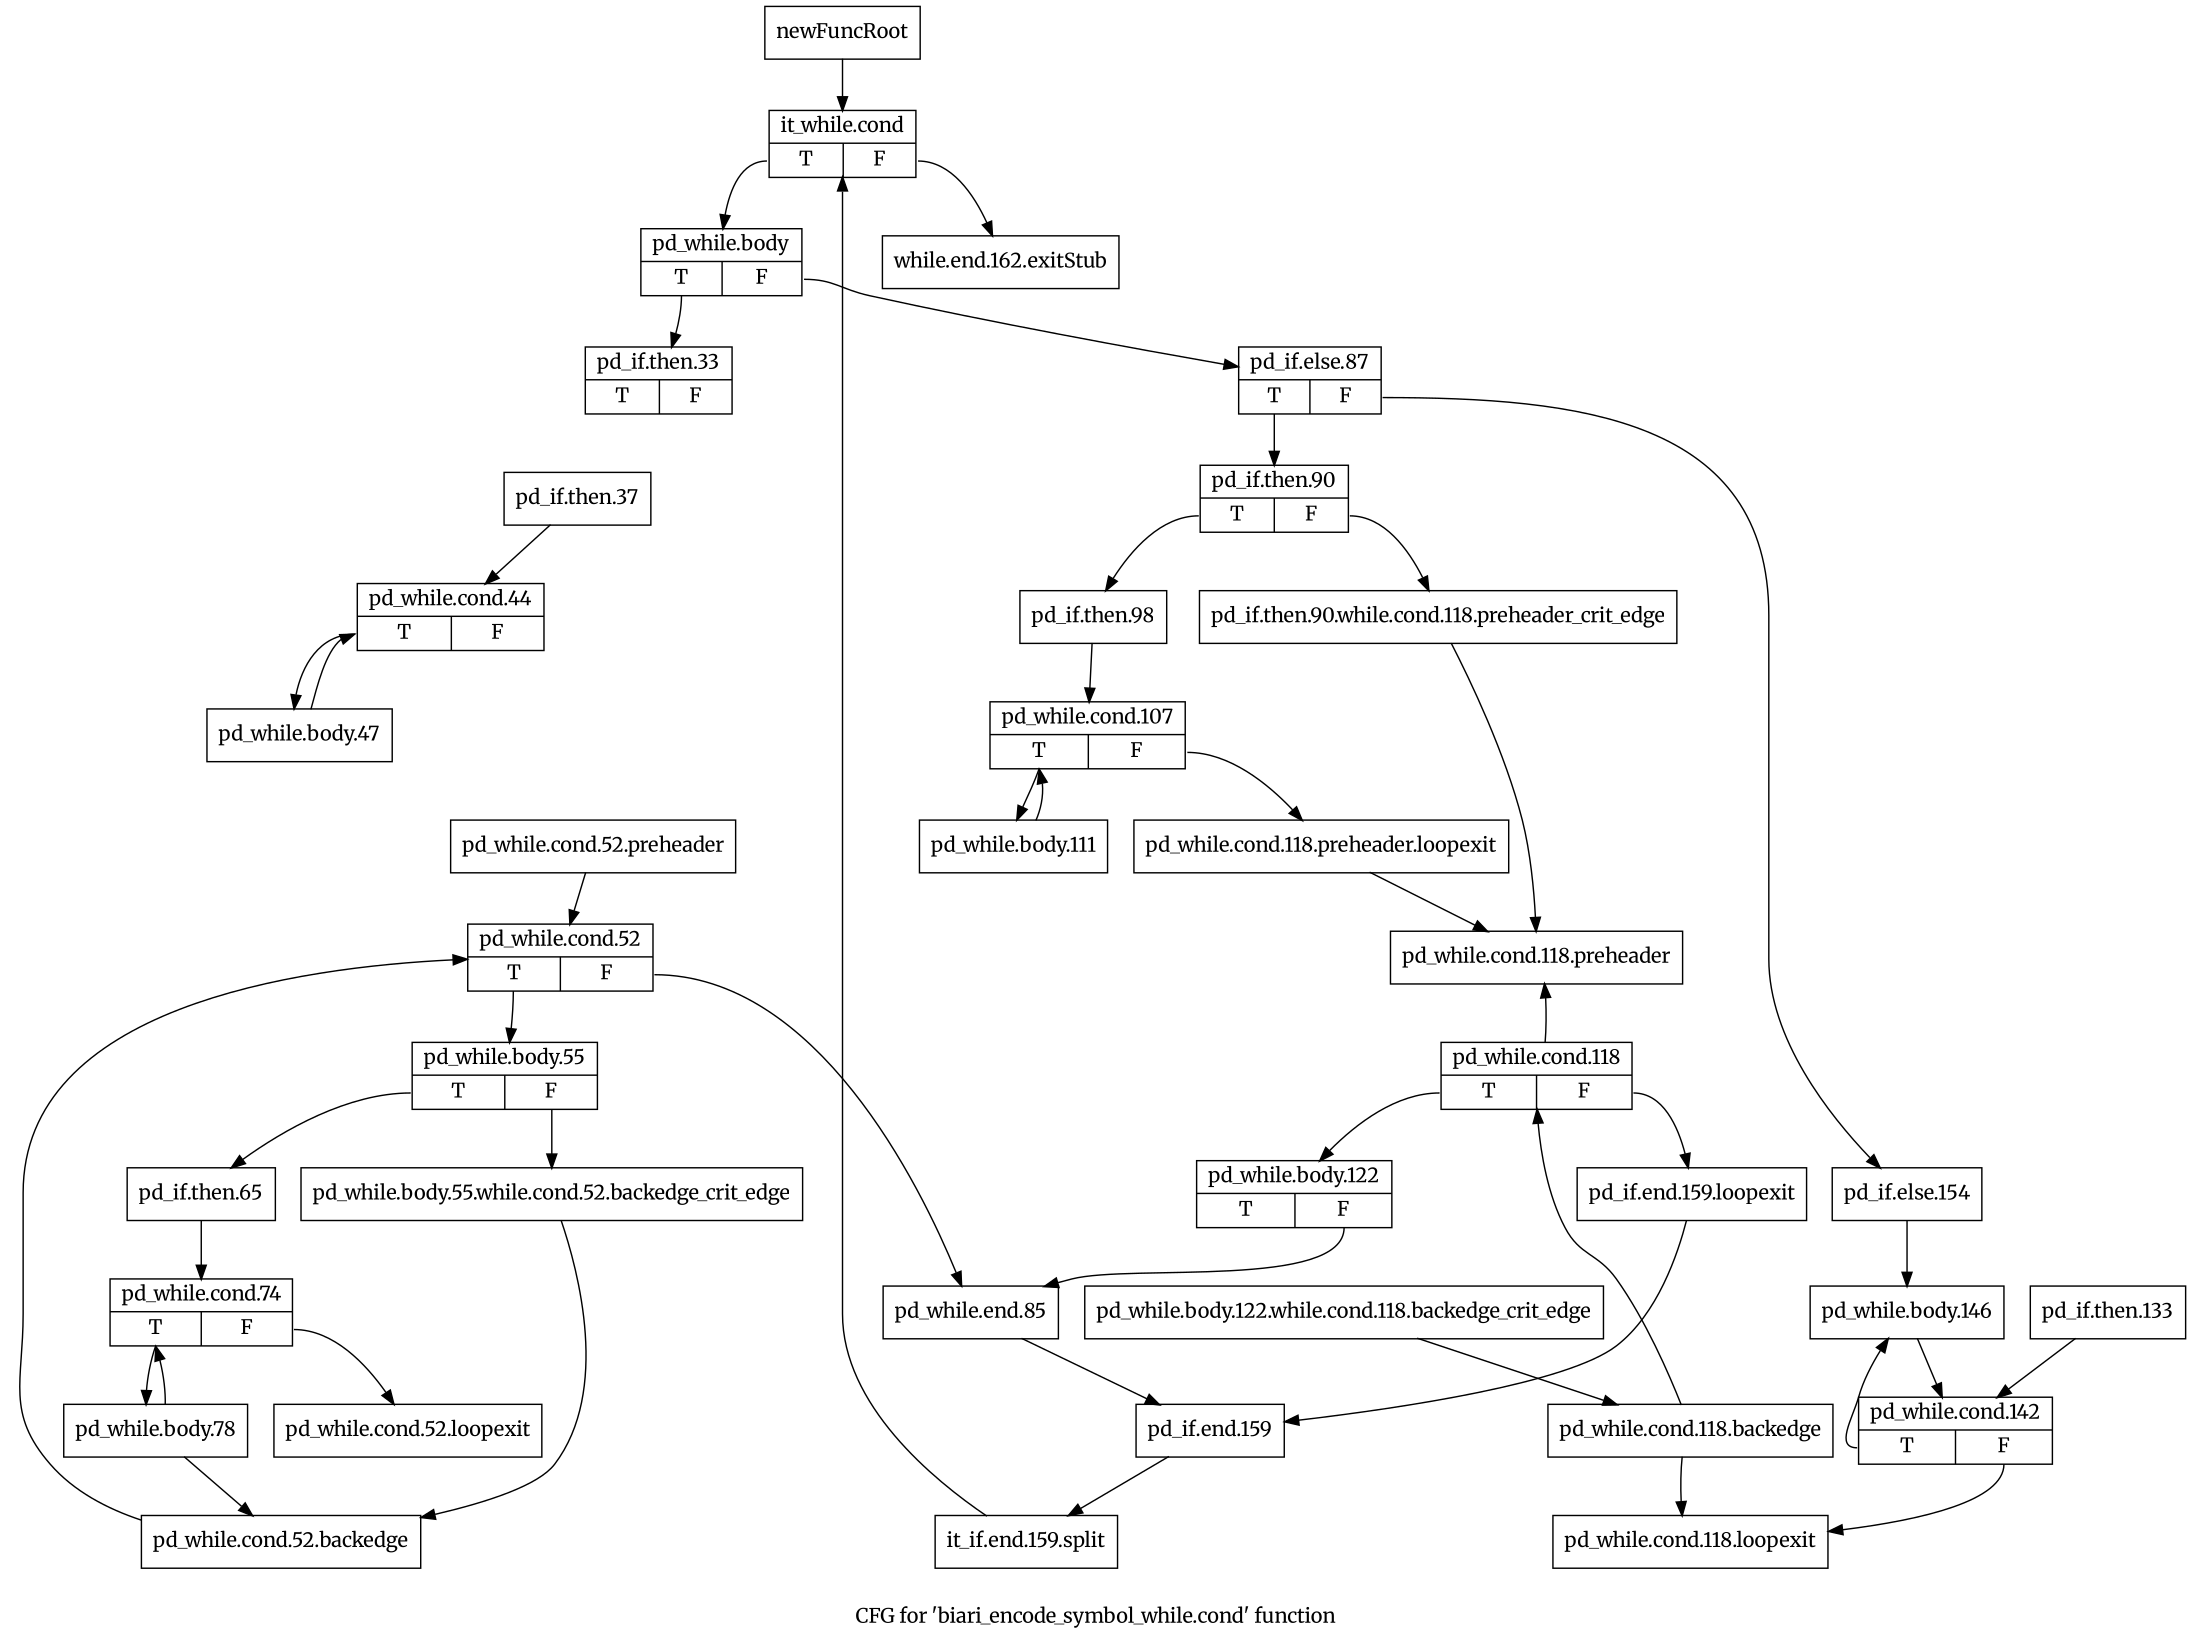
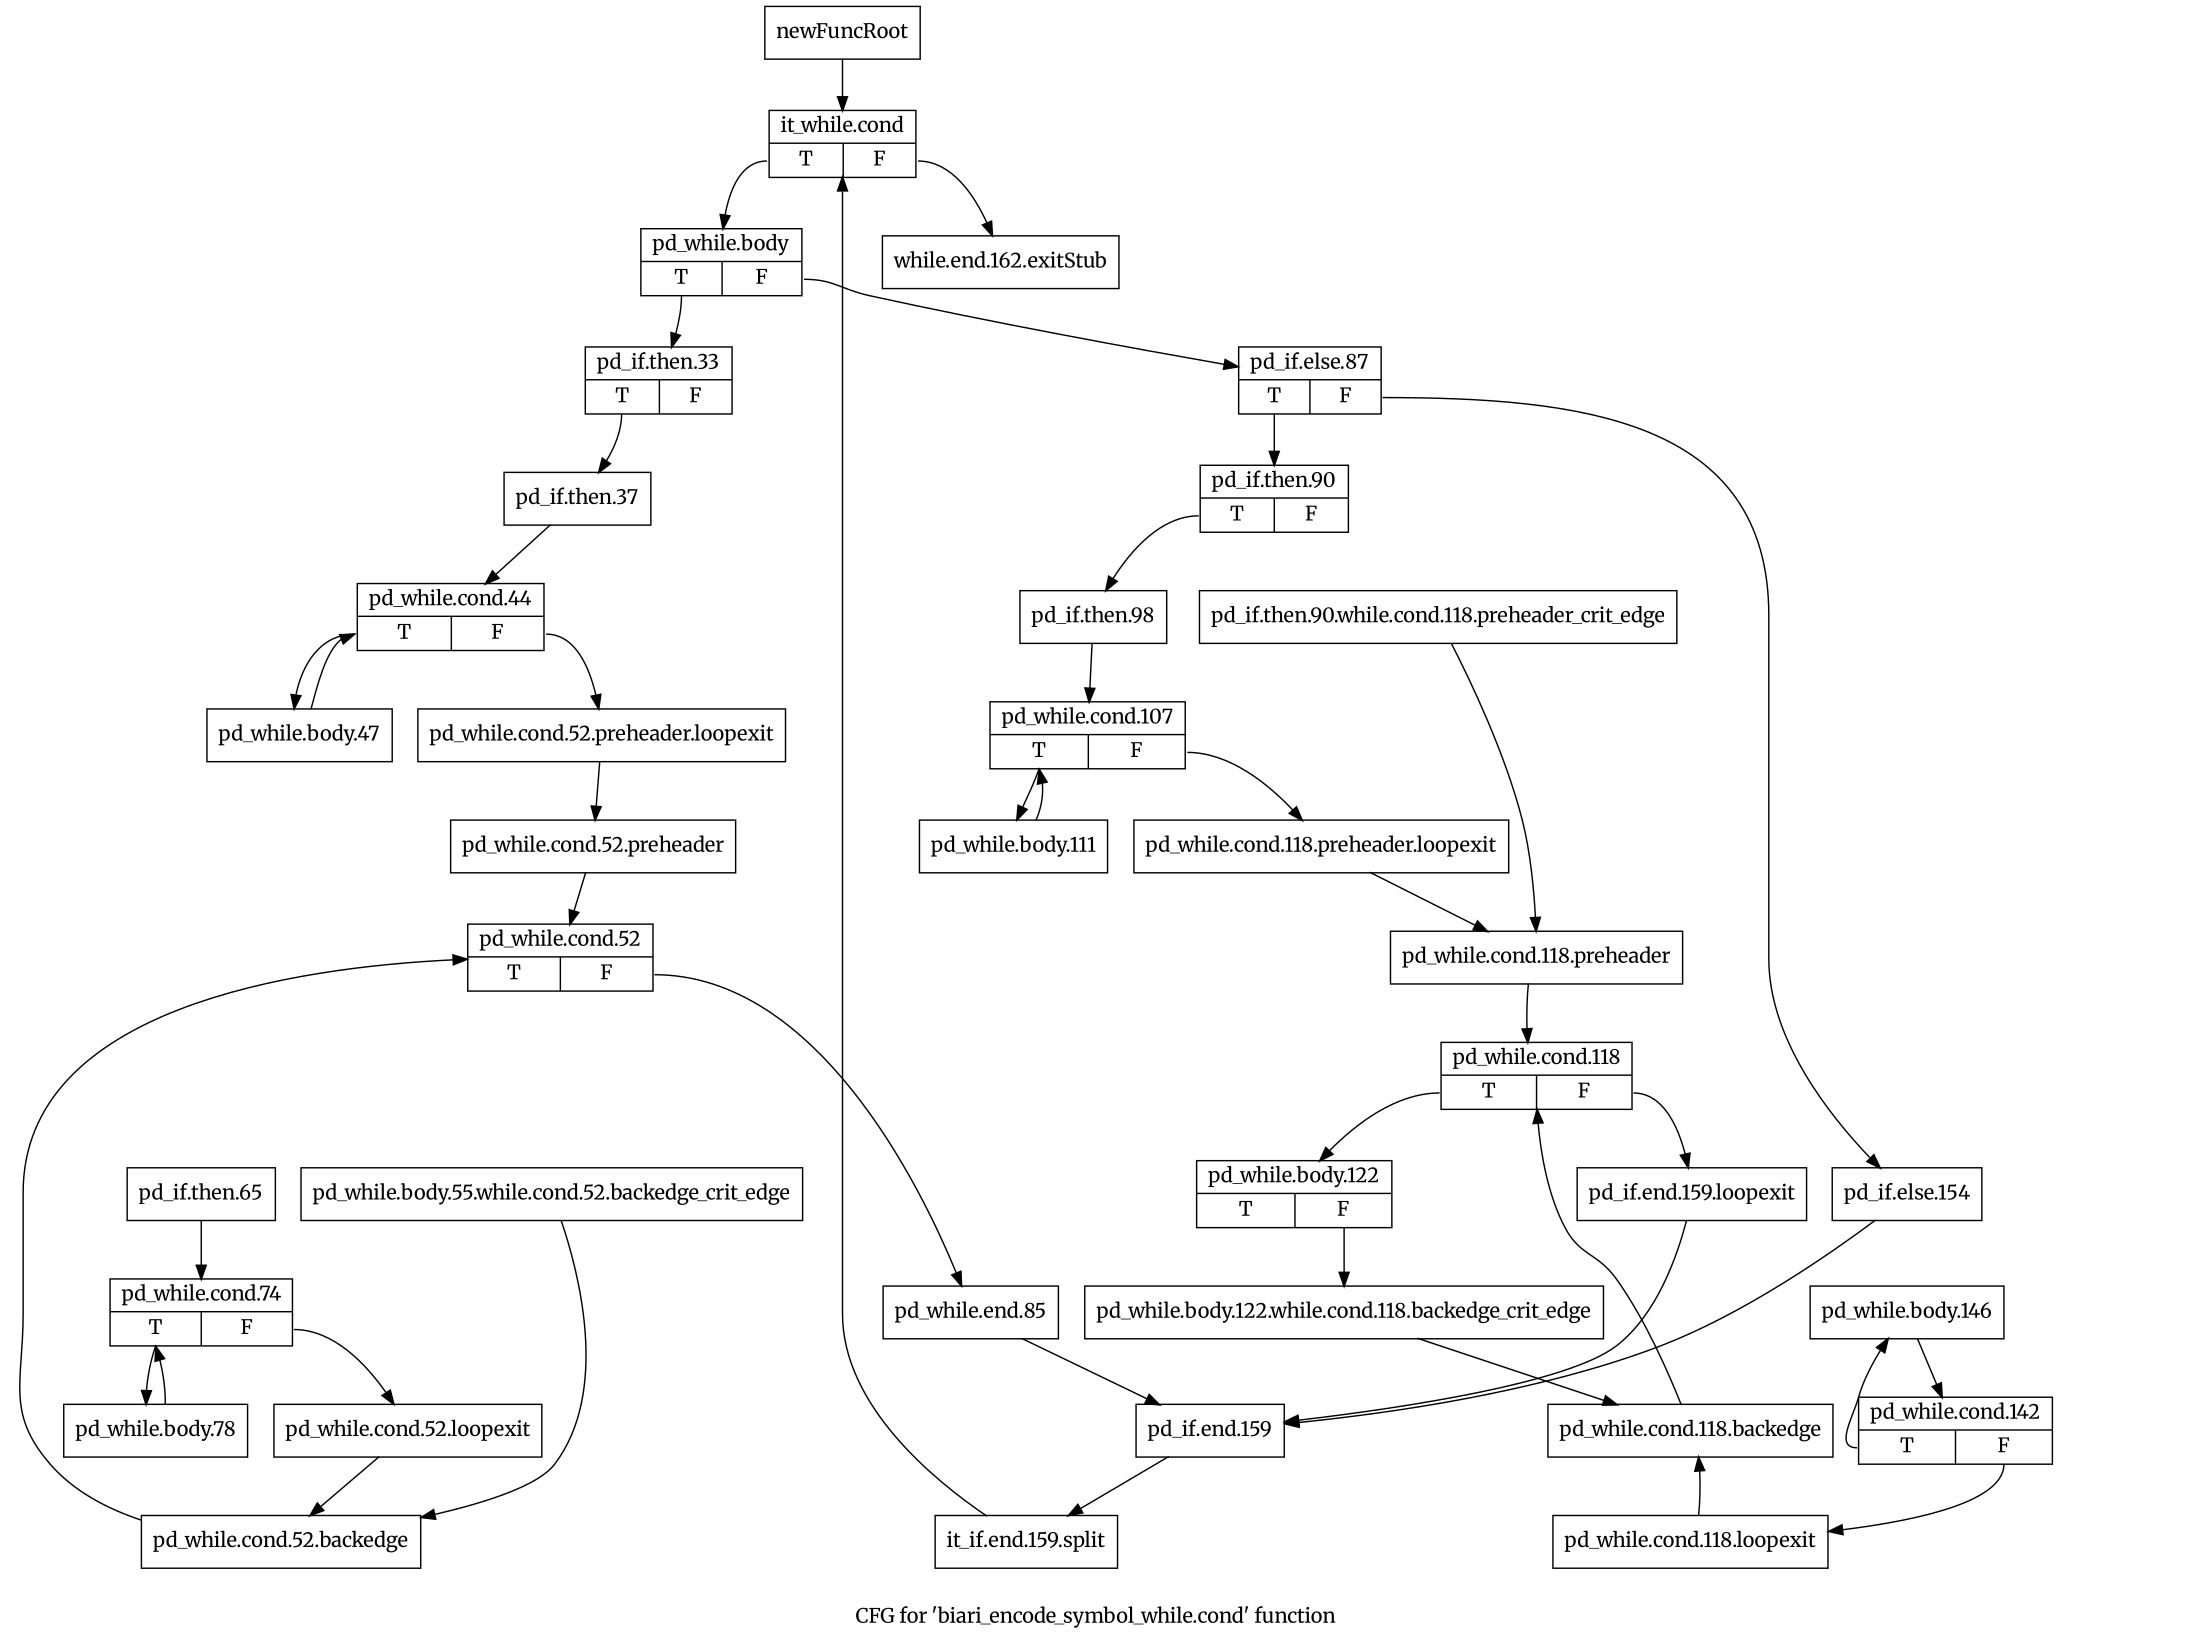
edge "pd_if.then.33" -> "pd_if.then.37": added
edge "pd_if.then.90" -> "pd_if.then.90.while.cond.118.preheader_crit_edge": removed
node "pd_while.cond.52.preheader.loopexit": added
edge "pd_while.cond.118" -> "pd_while.cond.118.preheader": reversed
node "pd_while.body.55": removed
edge "pd_if.else.154" -> "pd_while.body.146": now "pd_if.else.154" -> "pd_if.end.159"
edge "pd_while.body.122" -> "pd_while.end.85": now "pd_while.body.122" -> "pd_while.body.122.while.cond.118.backedge_crit_edge"
node "pd_if.then.133": removed
edge "pd_while.cond.118.backedge" -> "pd_while.cond.118.loopexit": reversed
edge "pd_while.body.78" -> "pd_while.cond.52.backedge": now "pd_while.cond.52.loopexit" -> "pd_while.cond.52.backedge"
